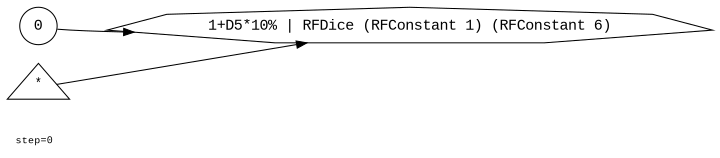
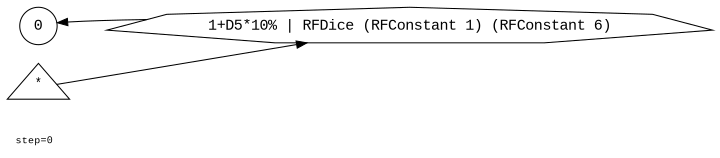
edge "0" -> "1+D5*10% | RFDice (RFConstant 1) (RFConstant 6)": reversed
